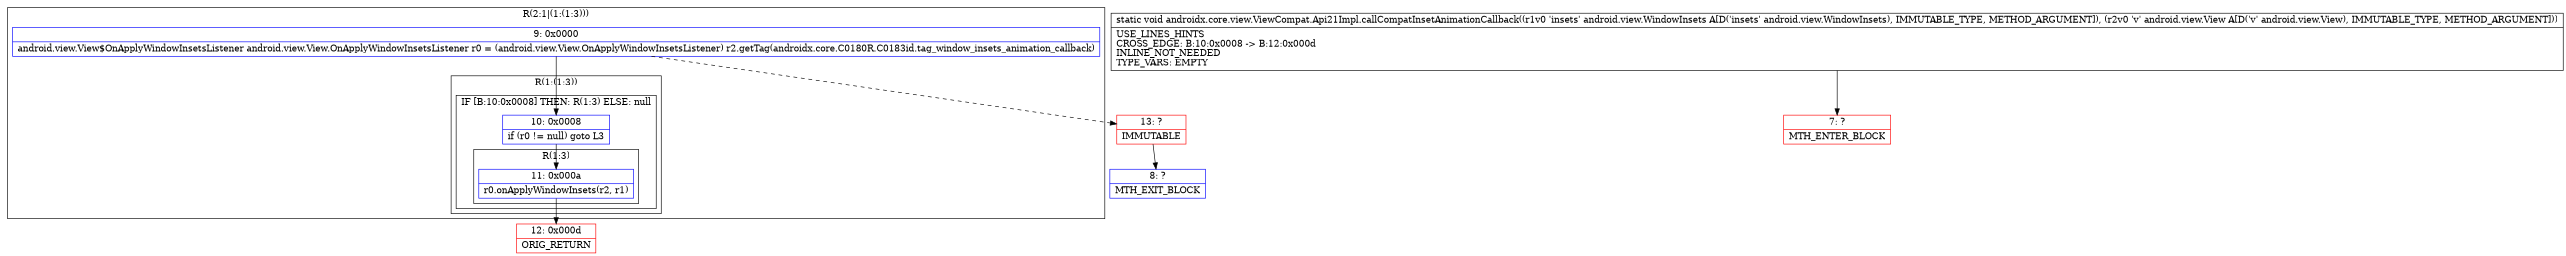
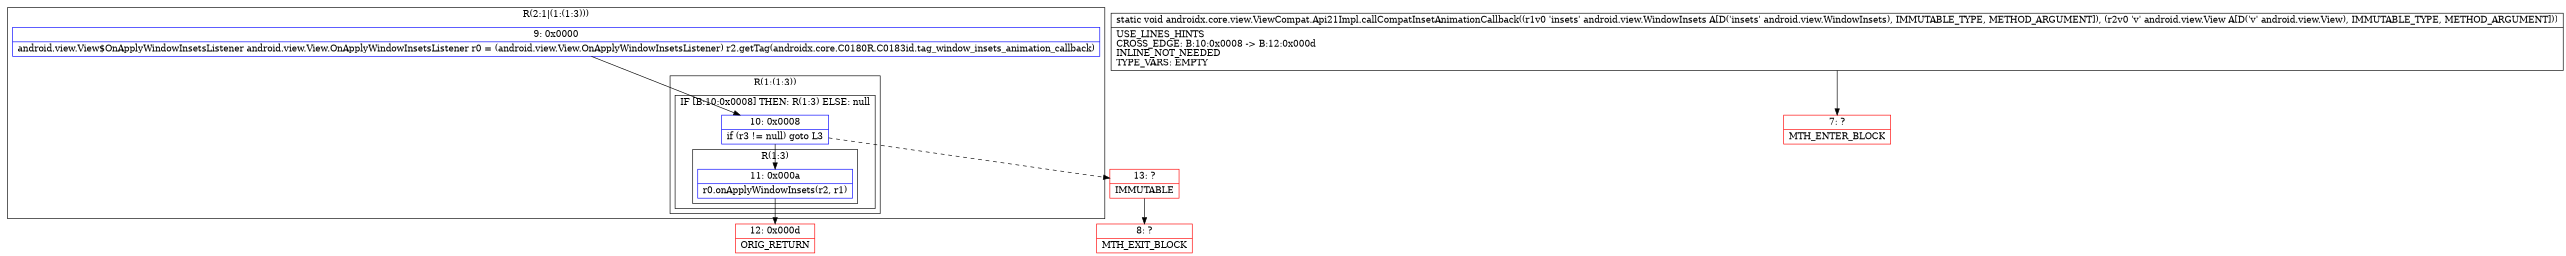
edge "9: 0x0000" -> "13: ?": now "10: 0x0008" -> "13: ?"
node "10: 0x0008": text "if (r0 != null) goto L3" -> "if (r3 != null) goto L3"
node "8: ?": color blue -> red
